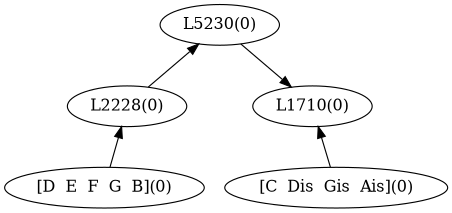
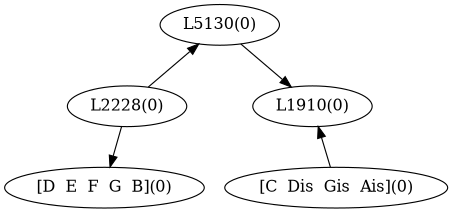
node "L5230(0)": label "L5230(0)" -> "L5130(0)"
node "L1710(0)": label "L1710(0)" -> "L1910(0)"
edge "[D  E  F  G  B](0)" -> "L2228(0)": reversed
